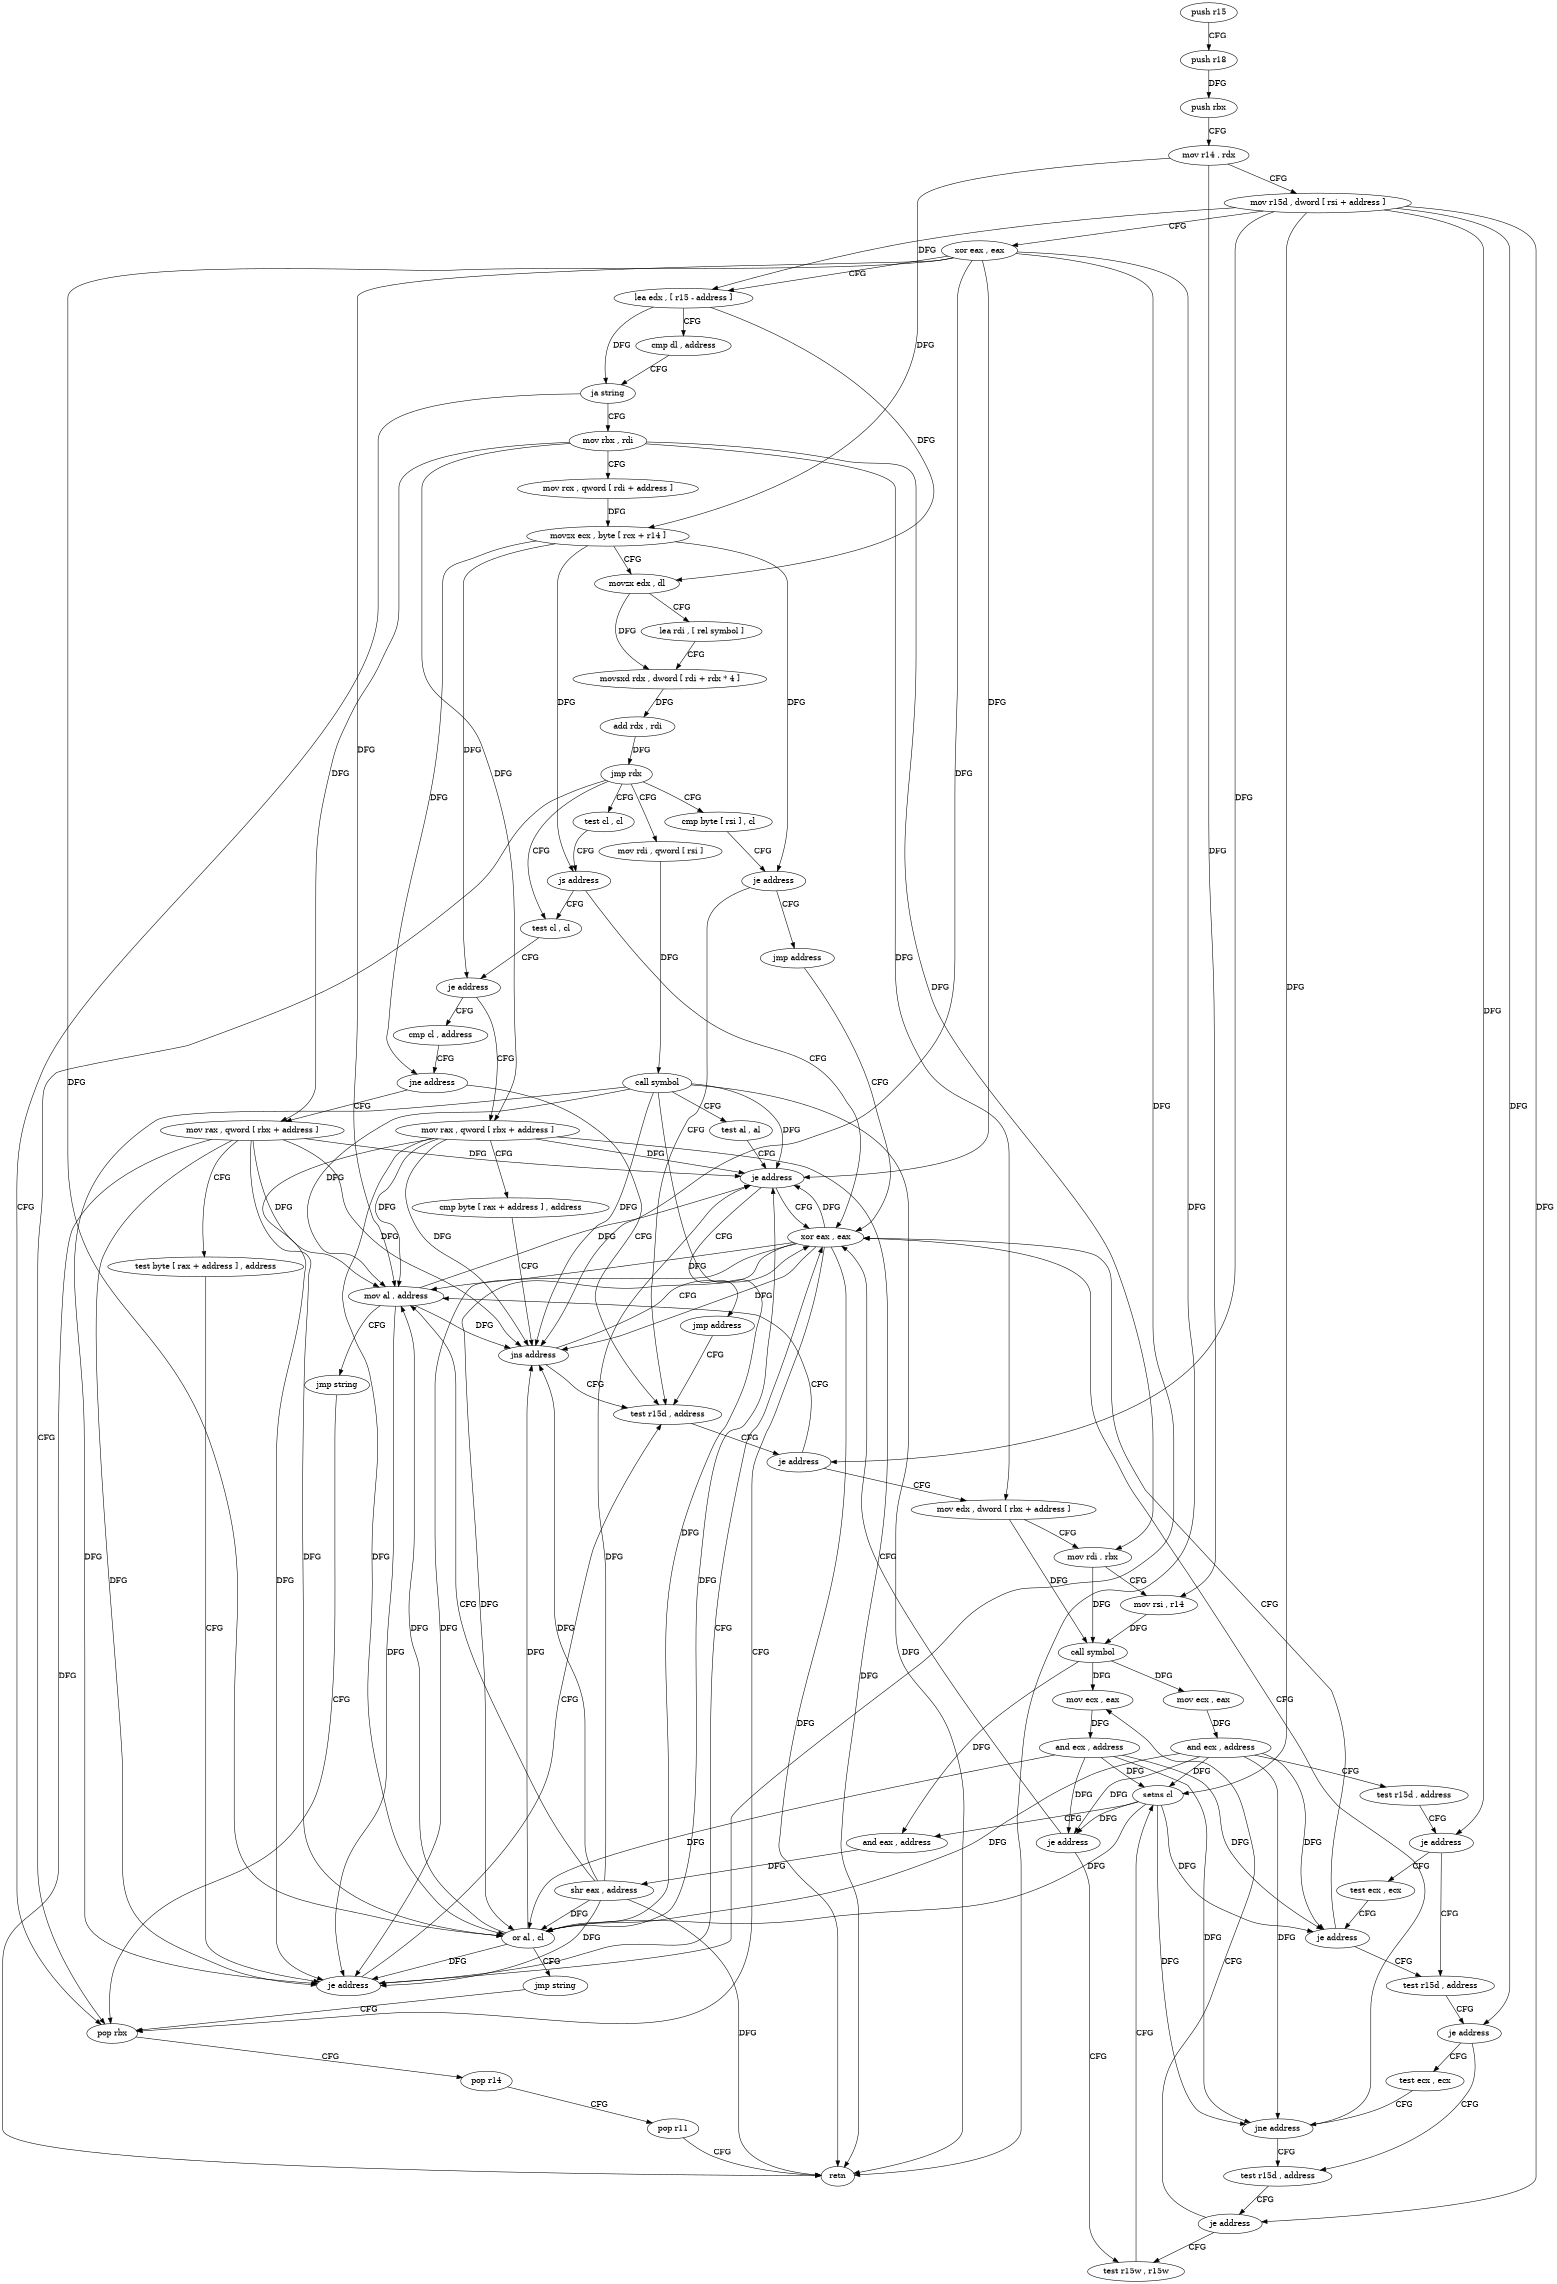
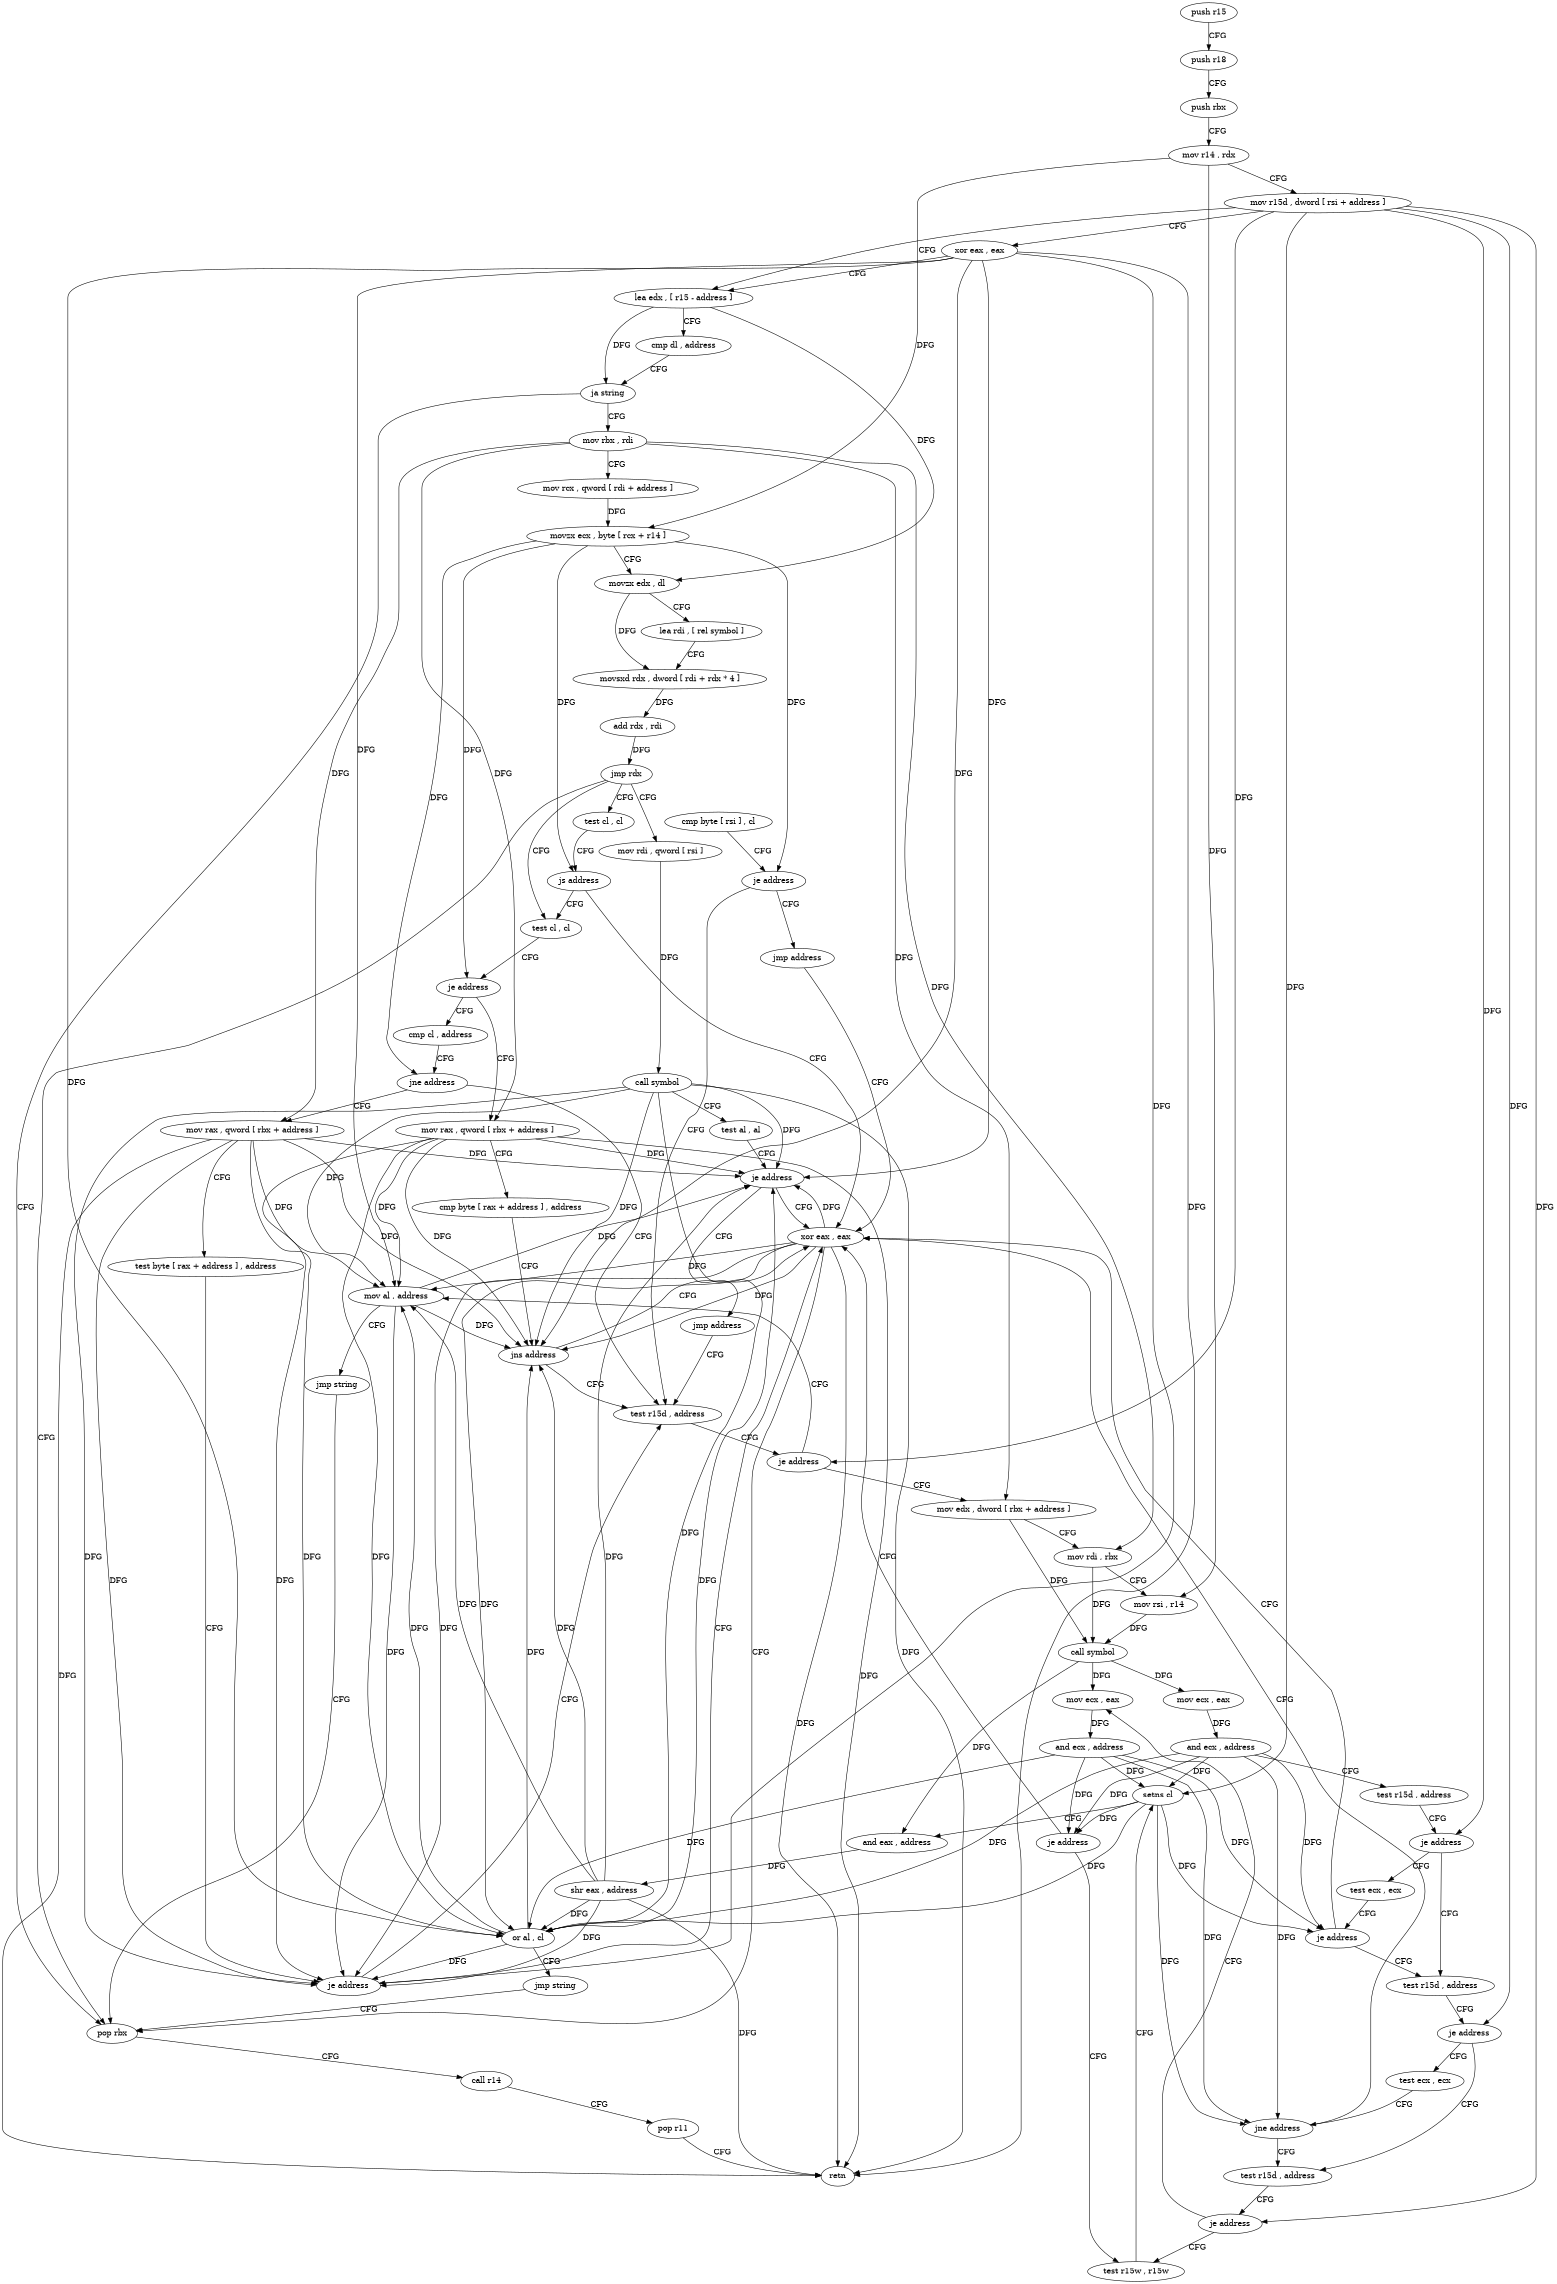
edge "push r18" -> "push rbx": label "DFG" -> "CFG"
edge "mov r15d , dword [ rsi + address ]" -> "lea edx , [ r15 - address ]": label "DFG" -> "CFG"
edge "jmp rdx" -> "cmp byte [ rsi ] , cl": removed, label "CFG"
edge "shr eax , address" -> "mov al , address": label "CFG" -> "DFG"
node "pop r14": label "pop r14" -> "call r14"
